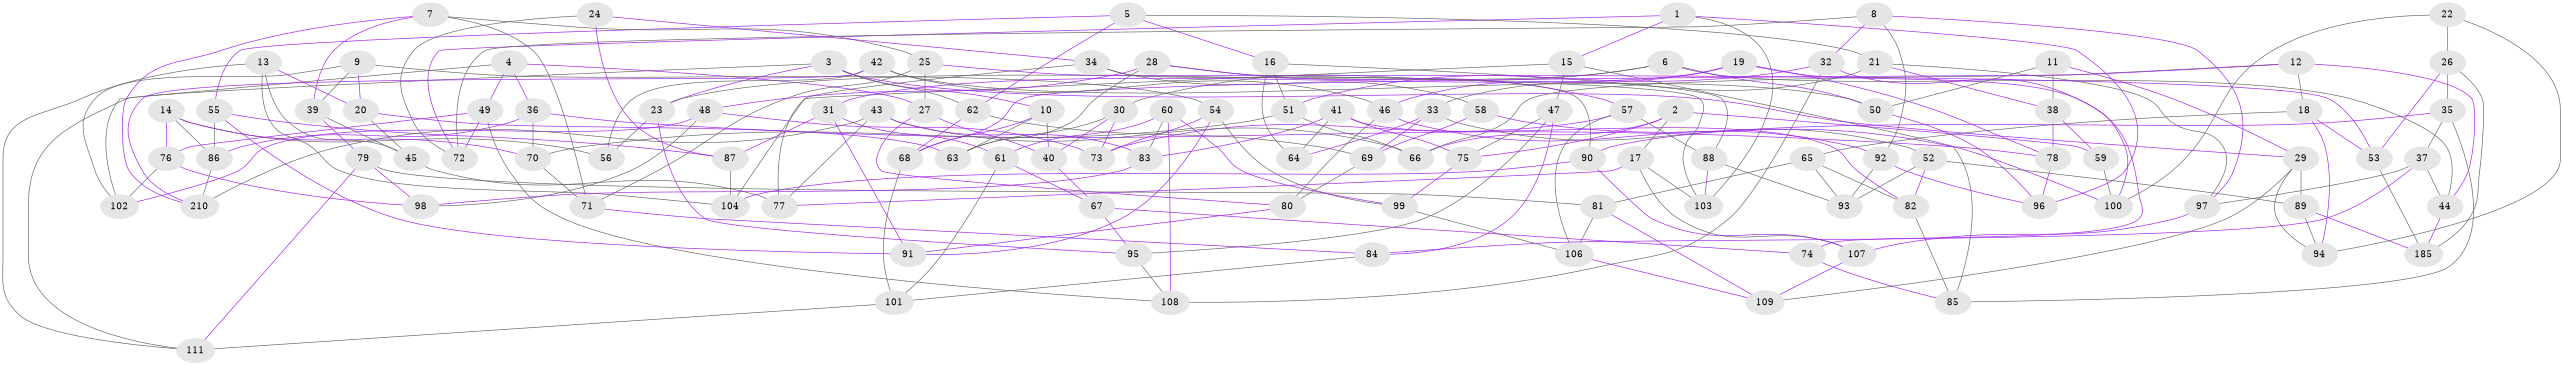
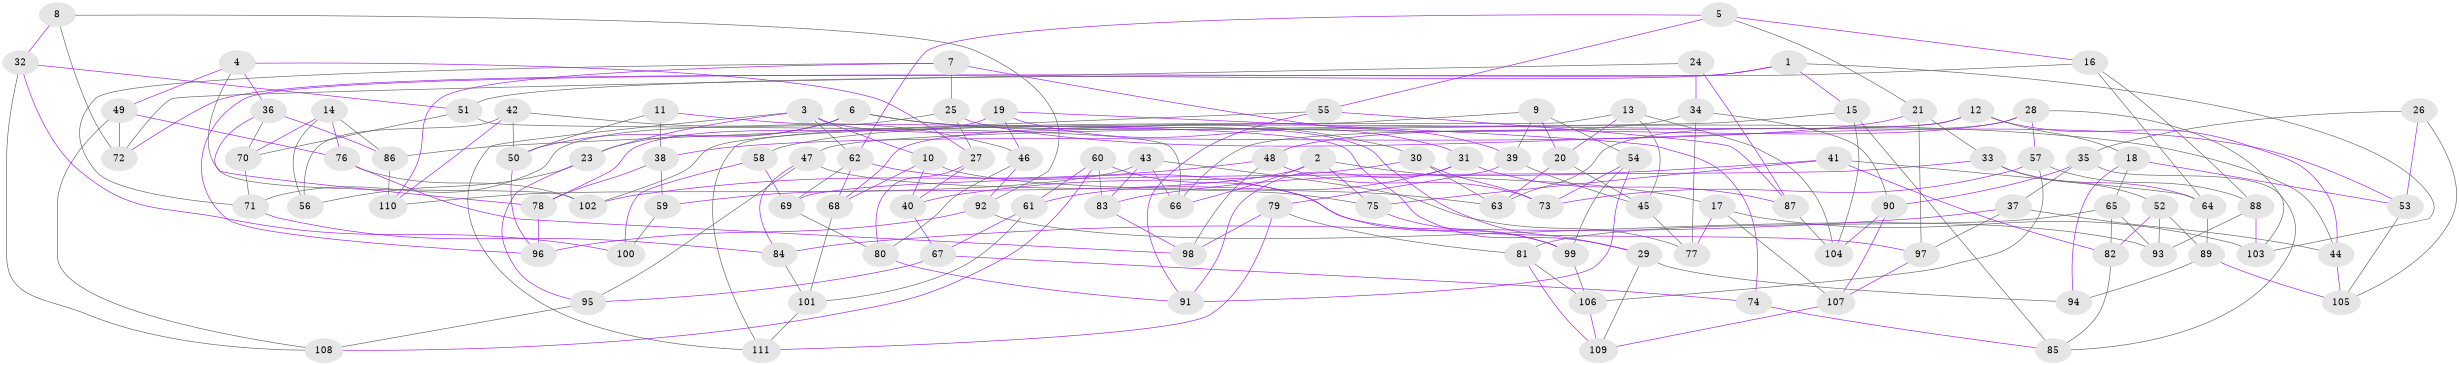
node "22": removed
edge "8" -- "97": now "62" -- "97"
edge "29" -- "89": now "64" -- "89"
node "210": label "210" -> "110"
node "185": label "185" -> "105"
